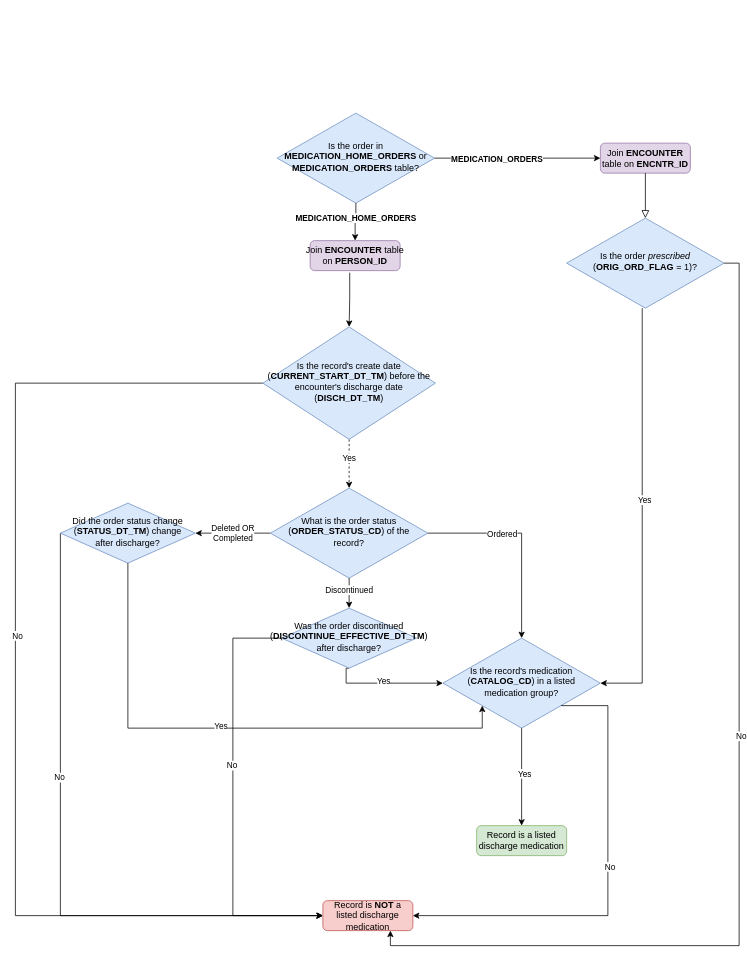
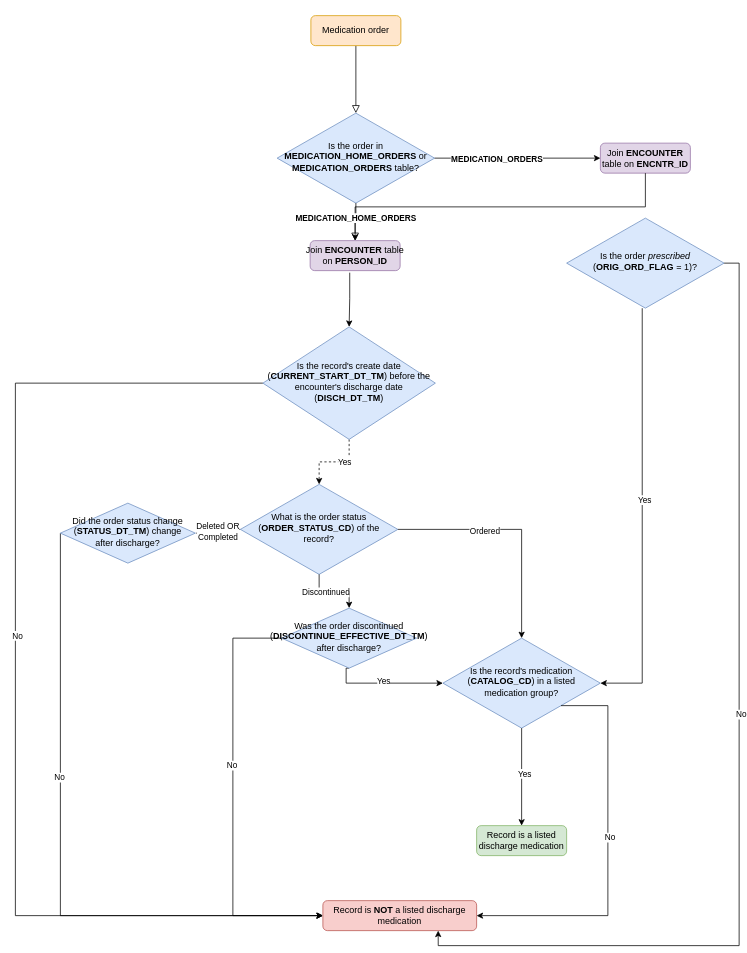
node "Medication order": added
edge "Medication order" -> "Is the order in MEDICATION_HOME_ORDERS or MEDICATION_ORDERS table?": added
edge "Join ENCOUNTER table on ENCNTR_ID" -> "Is the order prescribed (ORIG_ORD_FLAG = 1)?": now "Join ENCOUNTER table on ENCNTR_ID" -> "Join ENCOUNTER table on PERSON_ID"
node "What is the order status (ORDER_STATUS_CD) of the record?": moved (349, 533) -> (319, 529)
edge "Did the order status change (STATUS_DT_TM) change after discharge?" -> "Is the record's medication (CATALOG_CD) in a listed medication group?": removed, label "Yes"
node "Record is NOT a listed discharge medication": size 90x30 -> 154x30
